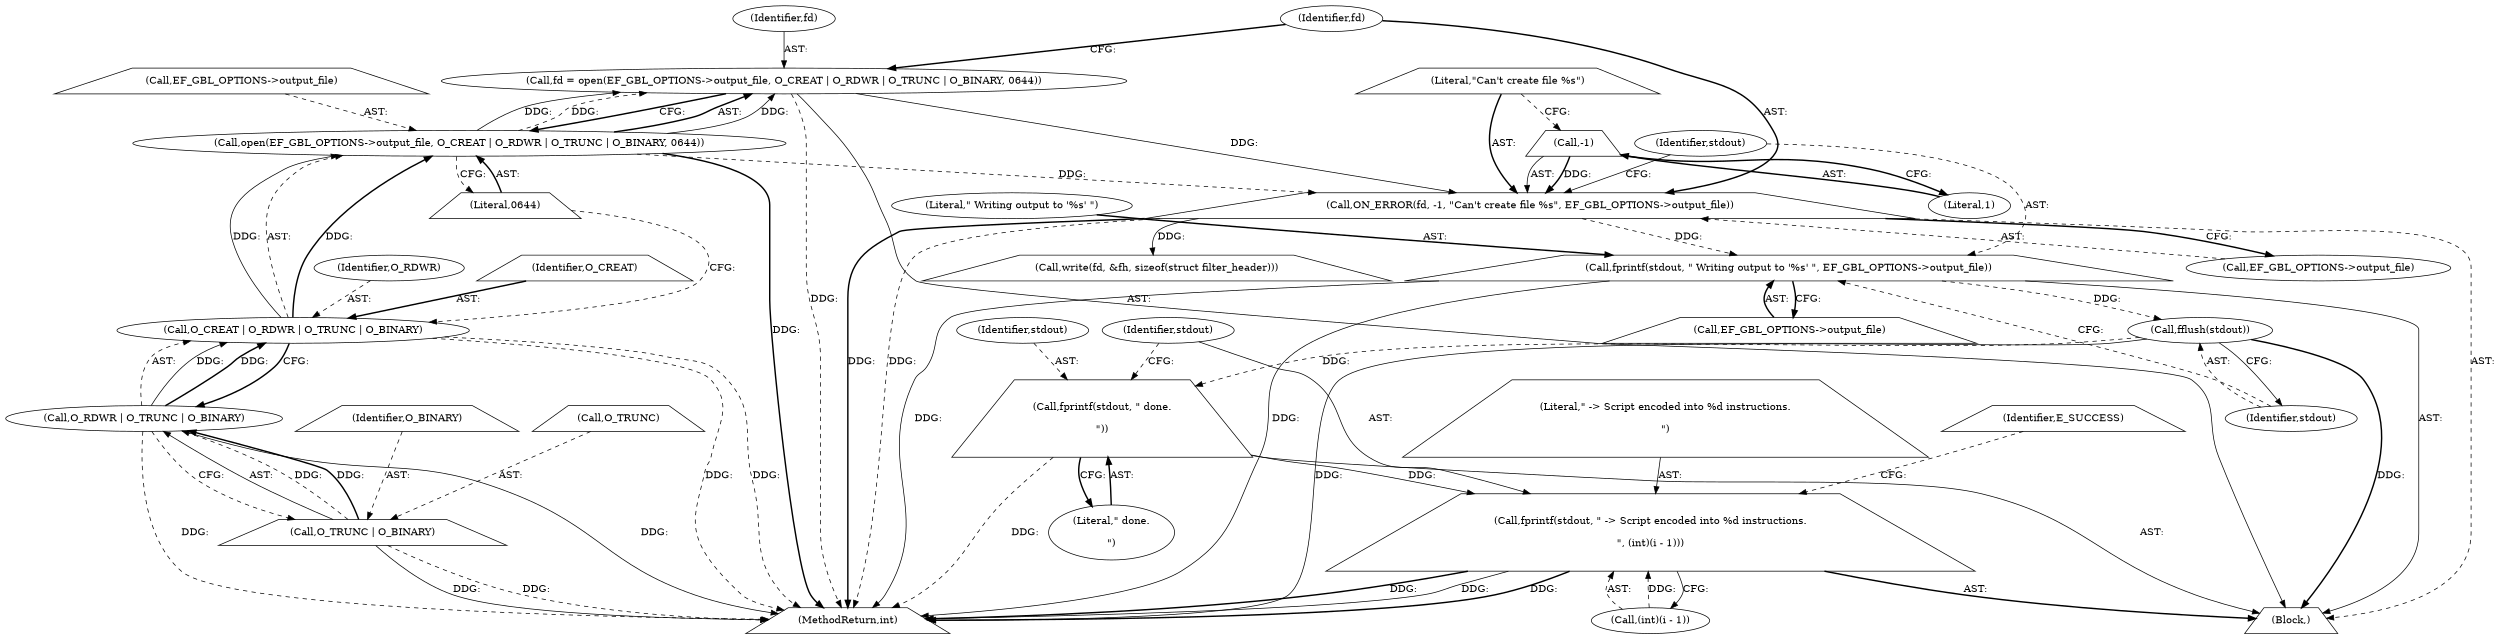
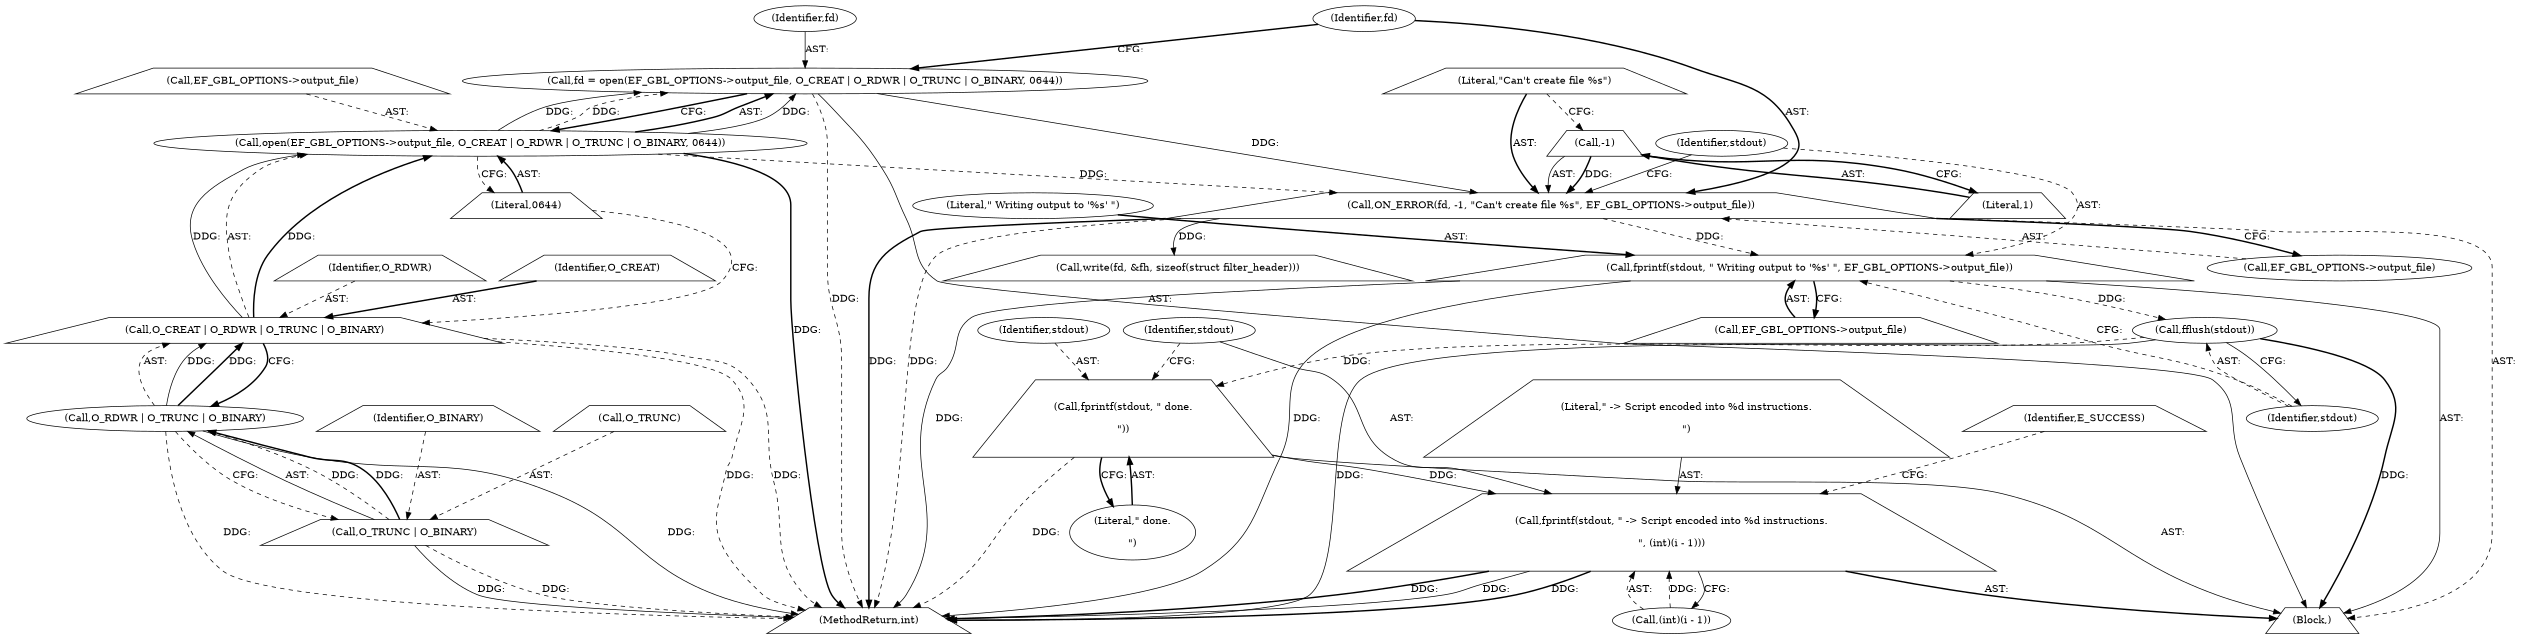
node "(Literal,1)": shape ellipse -> trapezium
node "(Identifier,O_RDWR)": shape ellipse -> trapezium
node "(Call,O_CREAT | O_RDWR | O_TRUNC | O_BINARY)": shape ellipse -> trapezium
